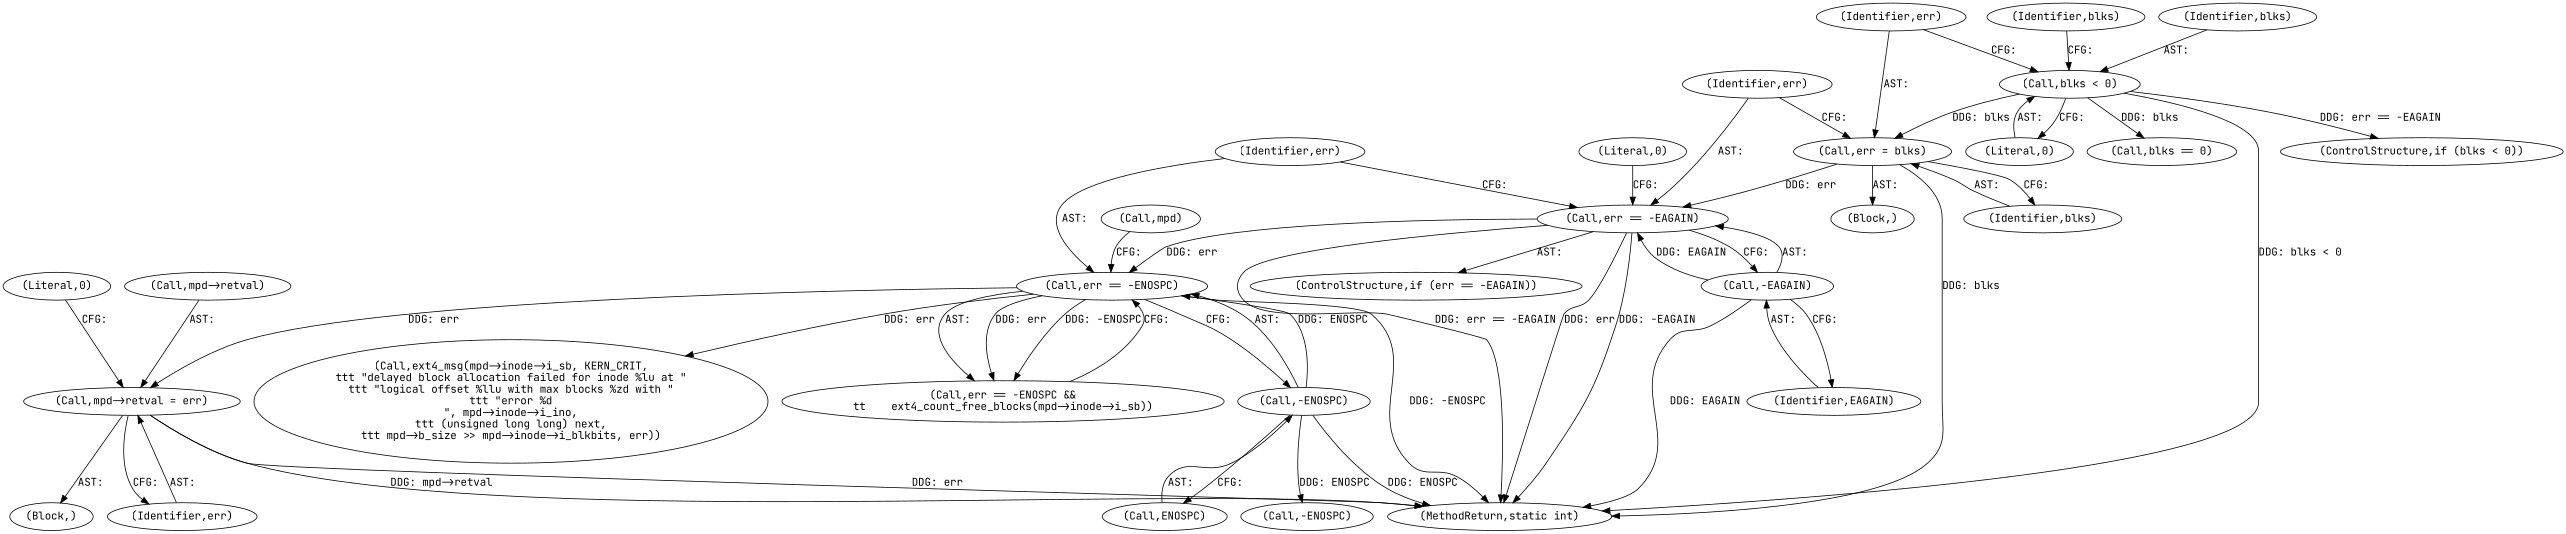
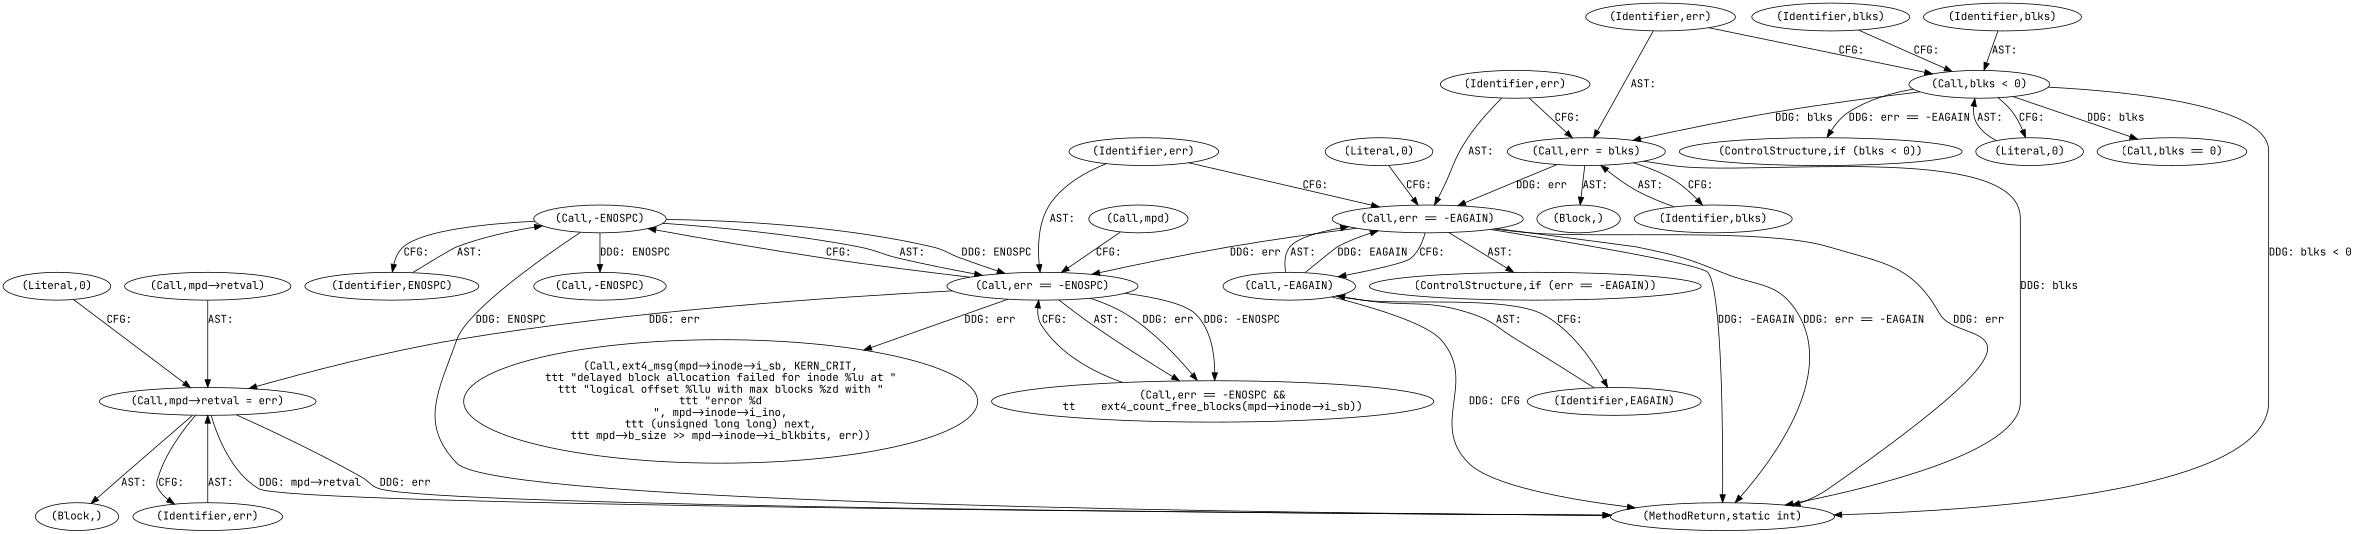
edge "(Call,err == -ENOSPC)" -> "(MethodReturn,static int)": removed, label "DDG: -ENOSPC"
edge "(Call,-EAGAIN)" -> "(MethodReturn,static int)": label "DDG: EAGAIN" -> "DDG: CFG"
node "(Call,ENOSPC)": label "(Call,ENOSPC)" -> "(Identifier,ENOSPC)"
